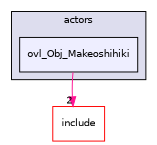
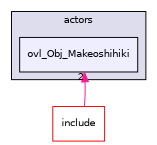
edge "ovl_Obj_Makeoshihiki" -> "include": reversed
